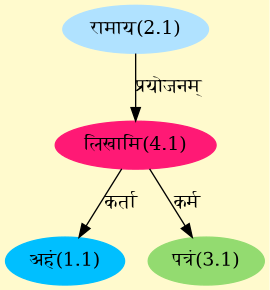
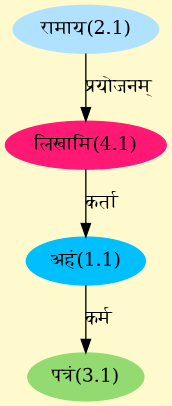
edge "लिखामि(4.1)" -> "पत्रं(3.1)": now "अहं(1.1)" -> "पत्रं(3.1)"
